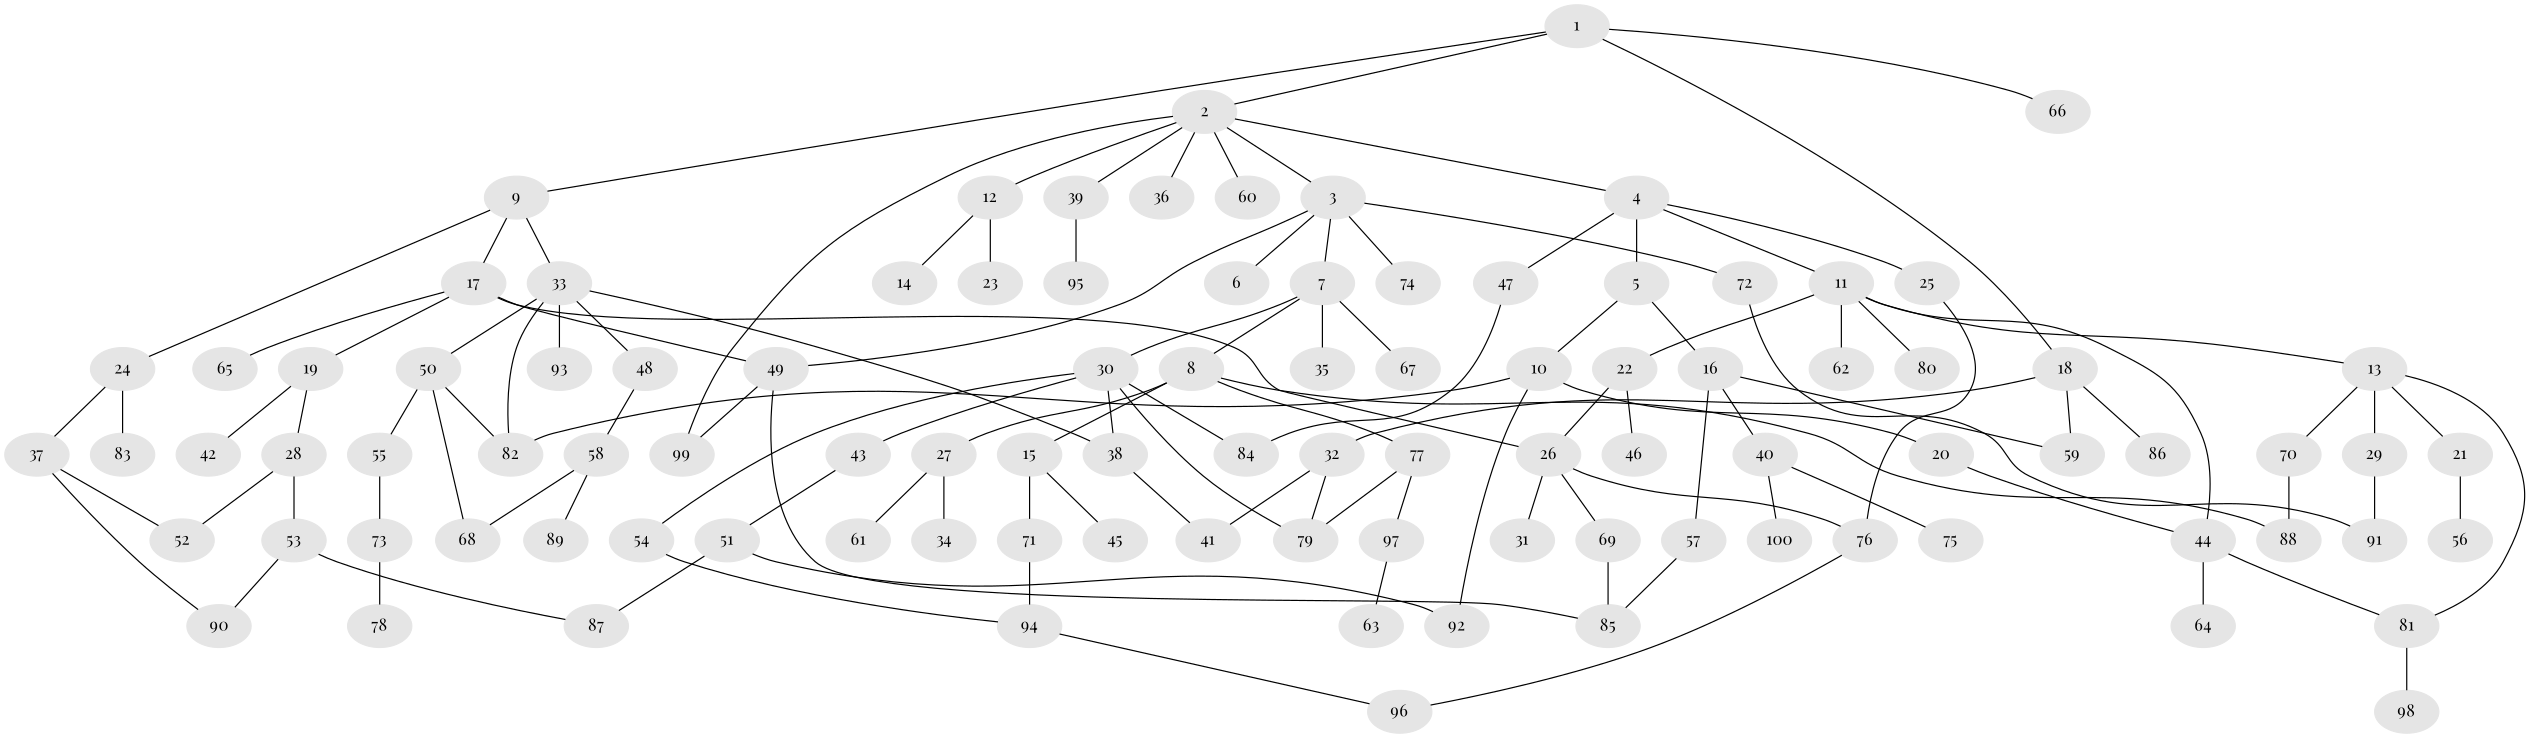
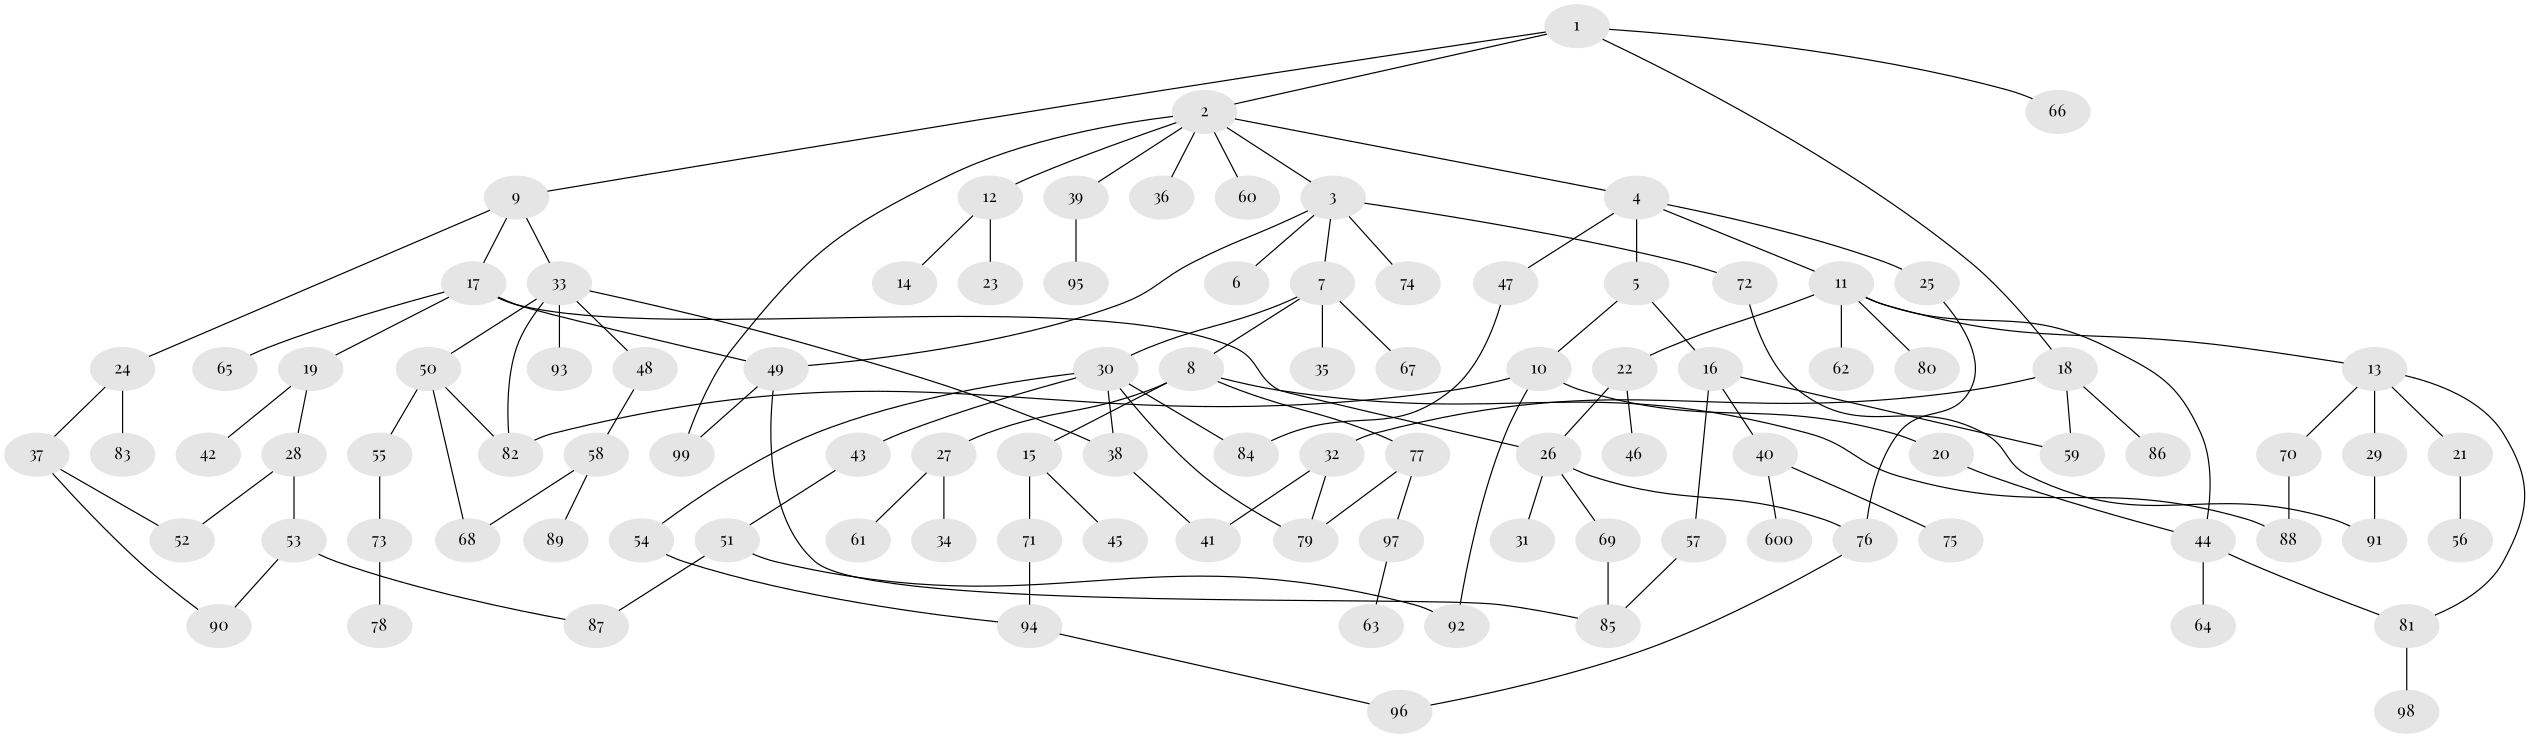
node "100": label "100" -> "600"
